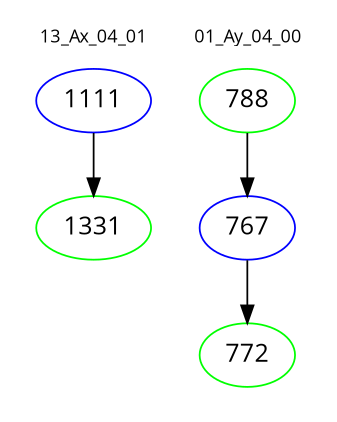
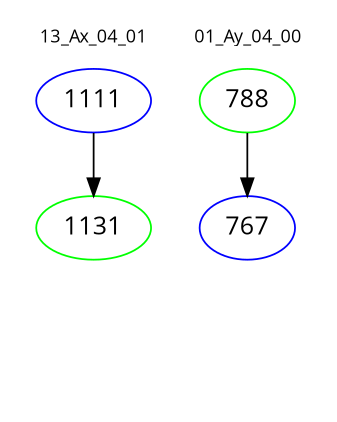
node "1331": label "1331" -> "1131"
node "772": removed
